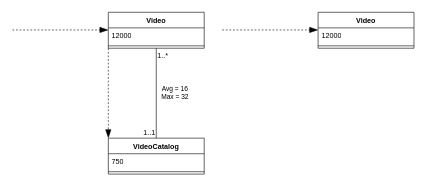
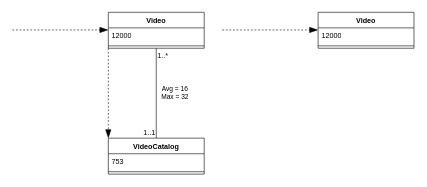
node "750": label "750" -> "753"
